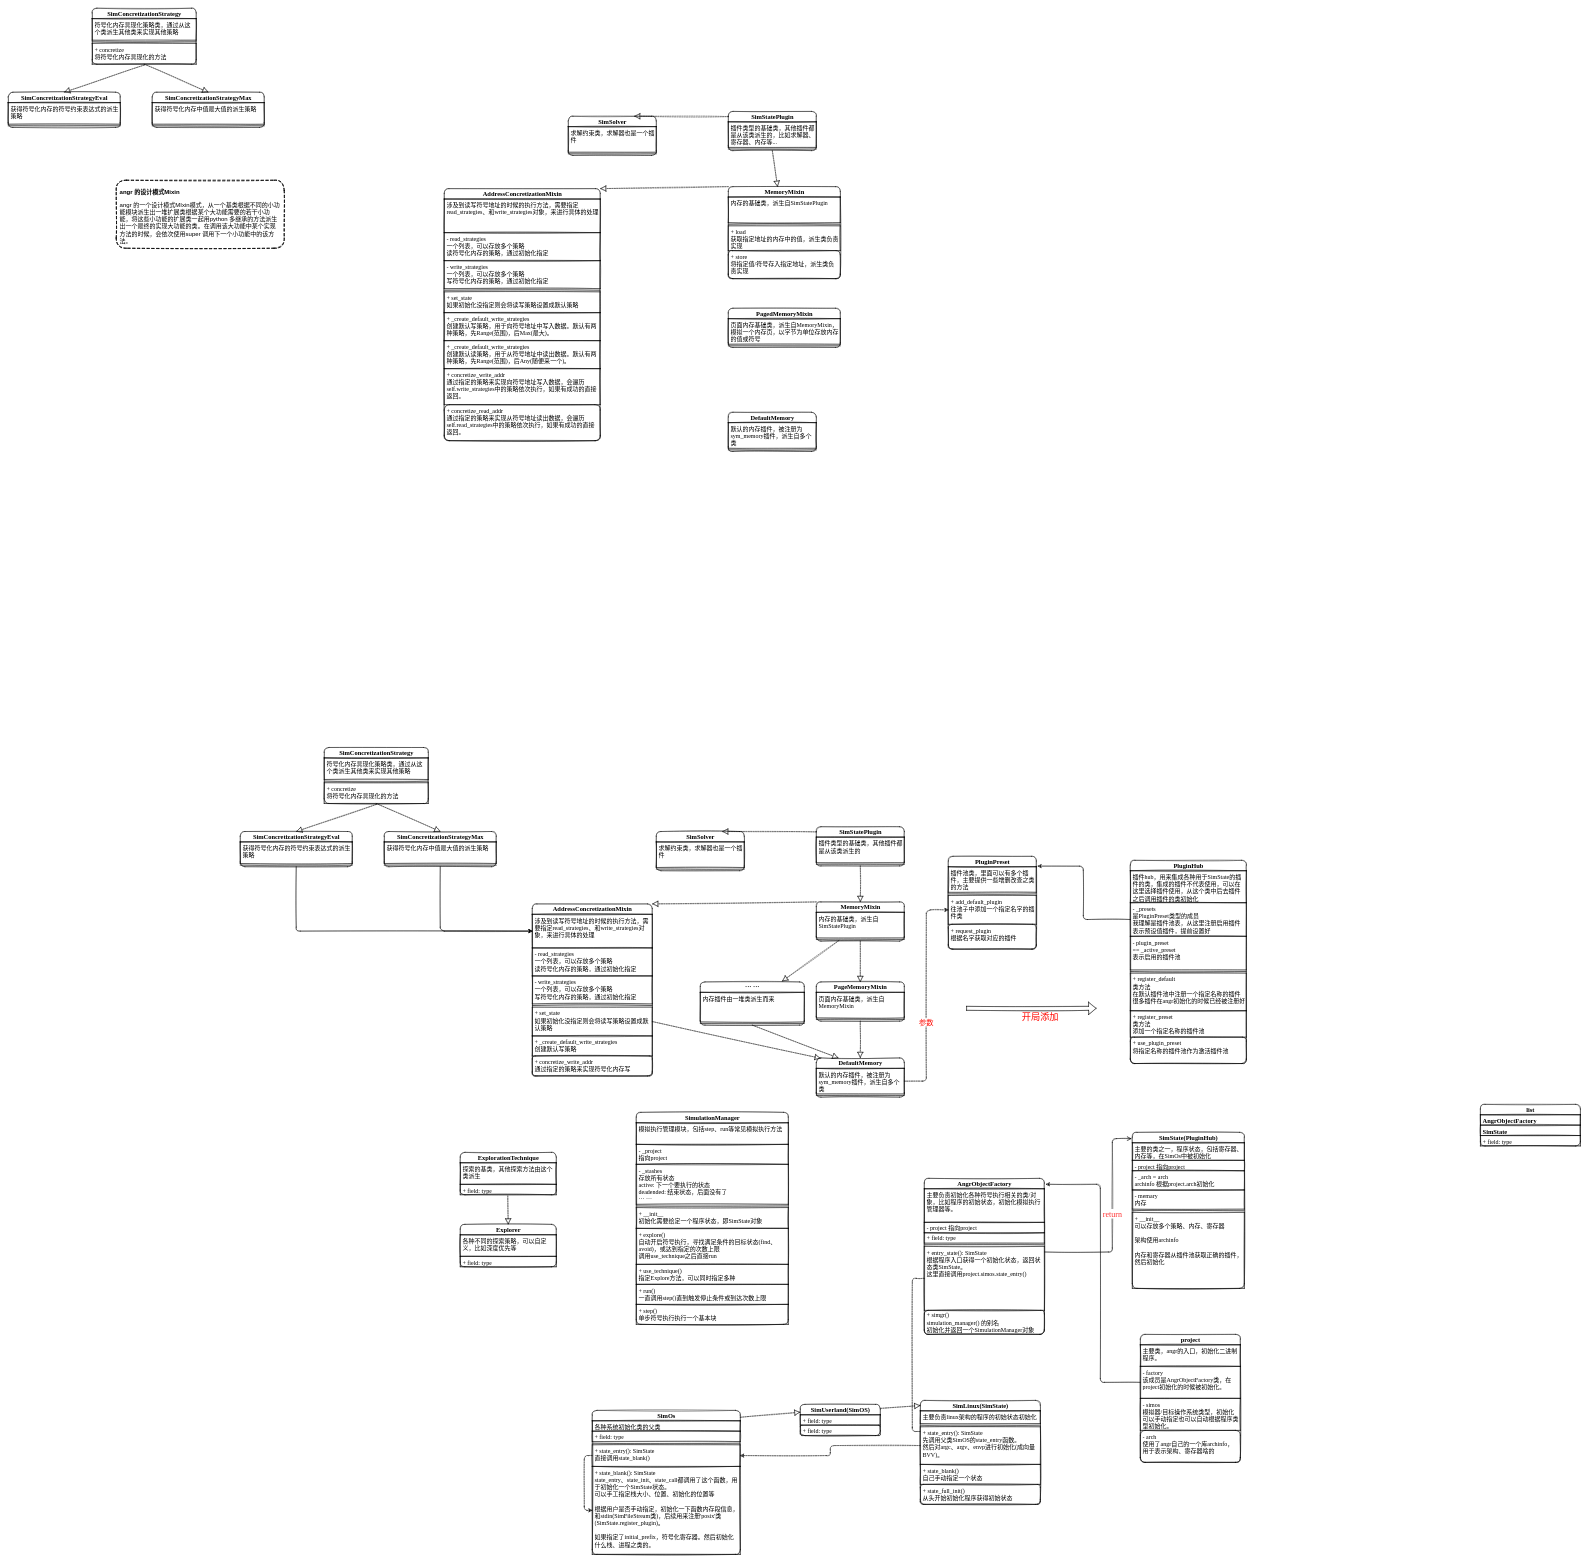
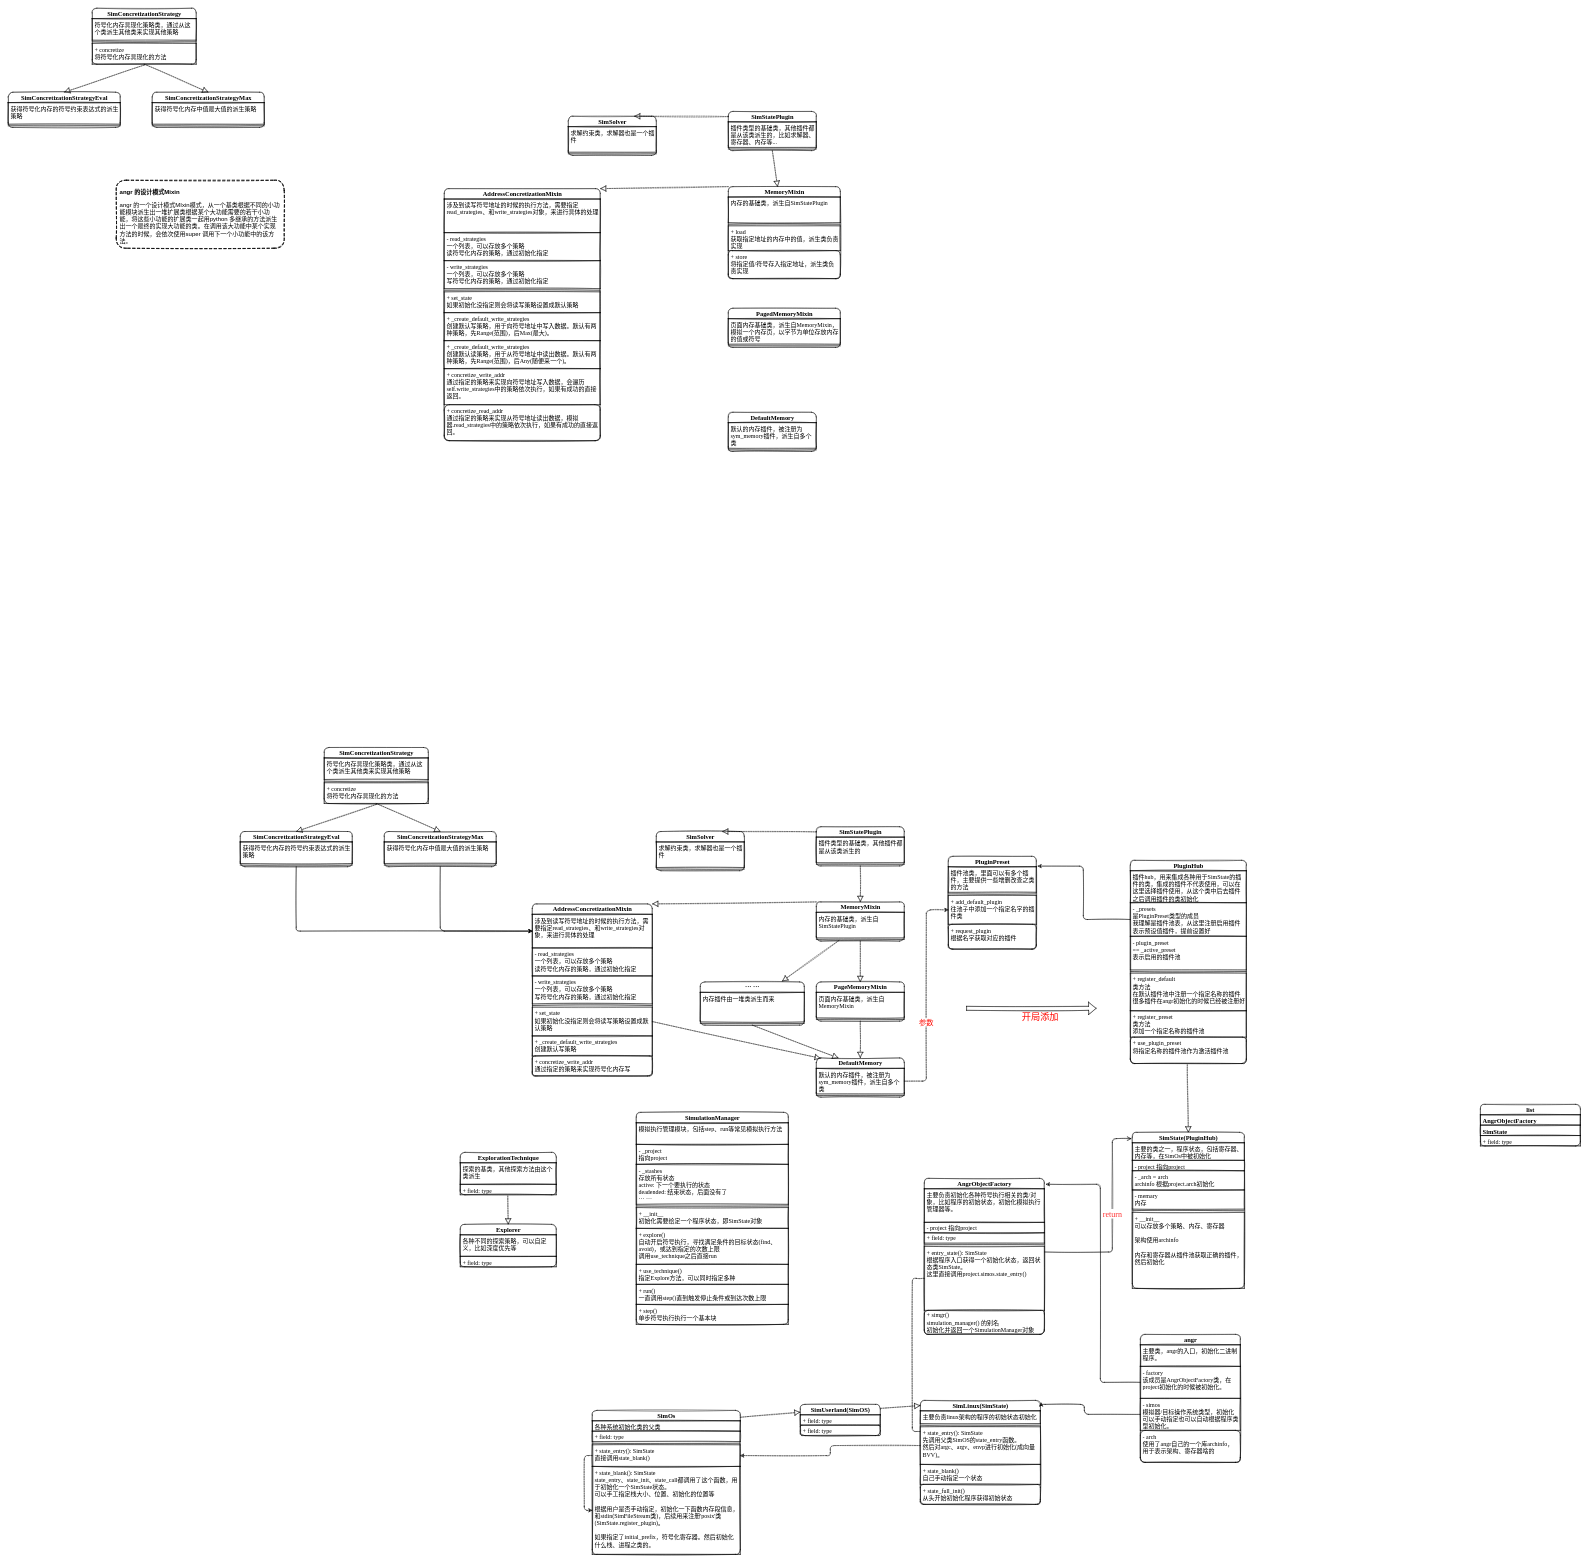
node "+ concretize_read_addr 通过指定的策略来实现从符号地址读出数据，会遍历self.read_strategies中的策略依次执行，如果有成功的直接返回。": label "+ concretize_read_addr 通过指定的策略来实现从符号地址读出数据，会遍历self.read_strategies中的策略依次执行，如果有成功的直接返回。" -> "+ concretize_read_addr 通过指定的策略来实现从符号地址读出数据，模拟器.read_strategies中的策略依次执行，如果有成功的直接返回。"
edge "+ use_plugin_preset 将指定名称的插件池作为激活插件池" -> "SimState(PluginHub)": added
node "project": label "project" -> "angr"
edge "- simos 模拟器/目标操作系统类型，初始化可以手动指定也可以自动根据程序类型初始化。" -> "SimLinux(SimState)": added
